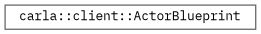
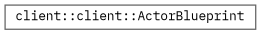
node "carla::client::ActorBlueprint": label "carla::client::ActorBlueprint" -> "client::client::ActorBlueprint"
